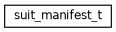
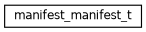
node "suit_manifest_t": label "suit_manifest_t" -> "manifest_manifest_t"
